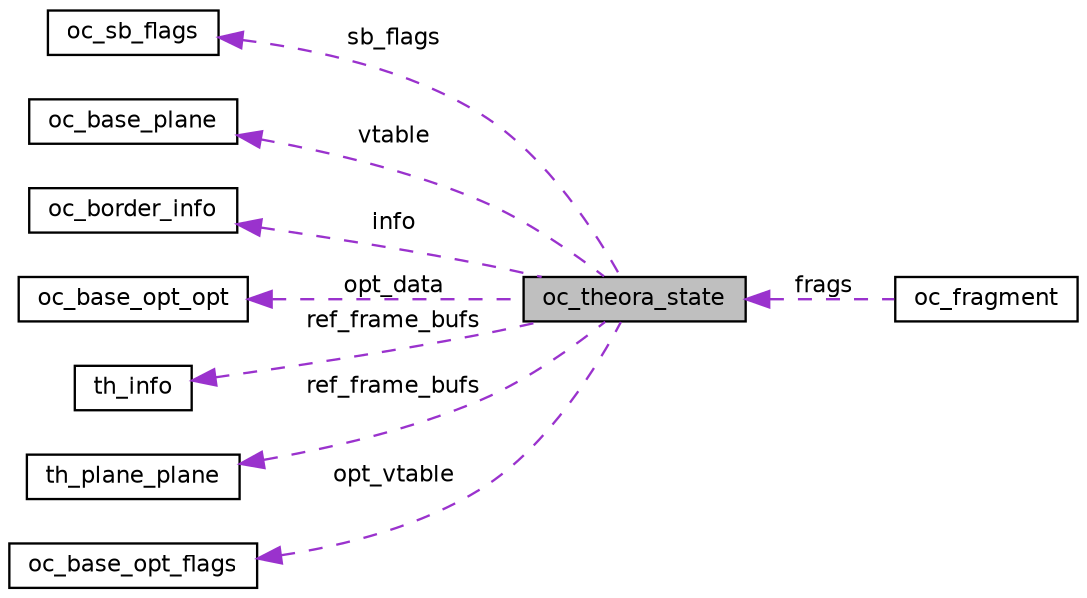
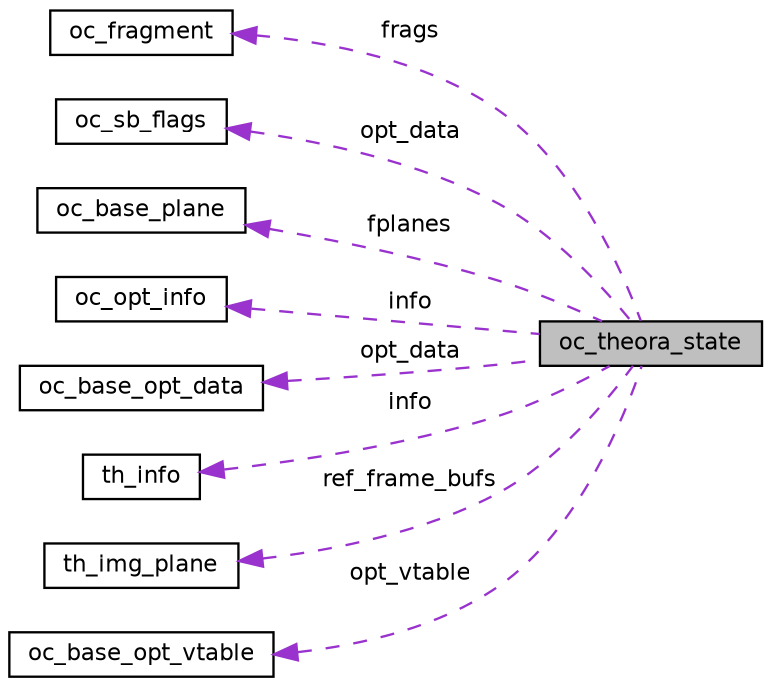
edge "oc_theora_state" -> "oc_sb_flags": label " sb_flags" -> " opt_data"
edge "oc_theora_state" -> "oc_base_plane": label " vtable" -> " fplanes"
node "oc_border_info": label "oc_border_info" -> "oc_opt_info"
node "oc_base_opt_opt": label "oc_base_opt_opt" -> "oc_base_opt_data"
edge "oc_fragment" -> "oc_theora_state": reversed
edge "oc_theora_state" -> "th_info": label " ref_frame_bufs" -> " info"
node "th_plane_plane": label "th_plane_plane" -> "th_img_plane"
node "oc_base_opt_flags": label "oc_base_opt_flags" -> "oc_base_opt_vtable"
